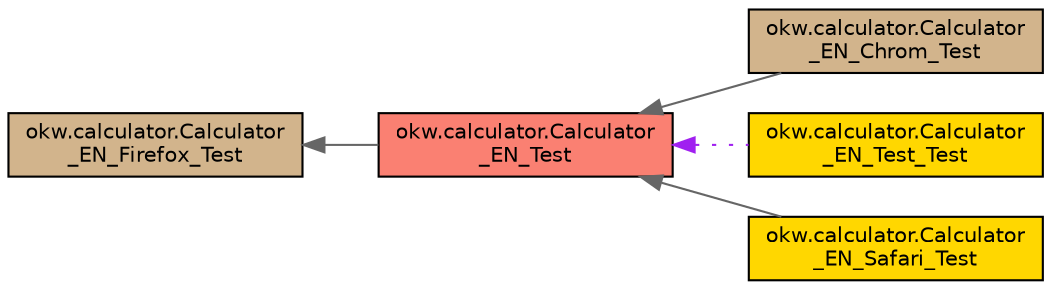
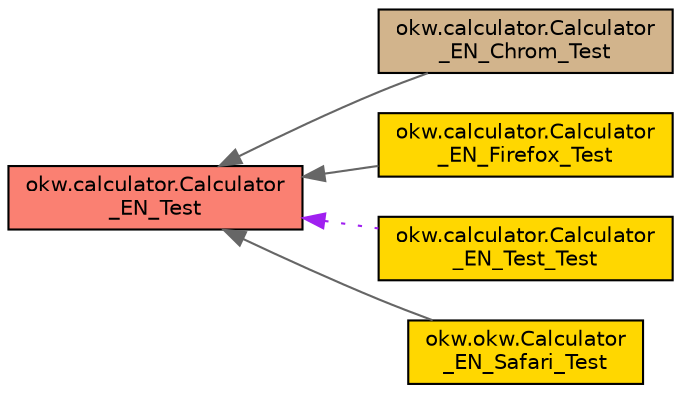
node "okw.calculator.Calculator _EN_Firefox_Test": fillcolor tan -> gold
edge "okw.calculator.Calculator _EN_Test" -> "okw.calculator.Calculator _EN_Firefox_Test": reversed
node "okw.calculator.Calculator _EN_Safari_Test": label "okw.calculator.Calculator _EN_Safari_Test" -> "okw.okw.Calculator _EN_Safari_Test"
